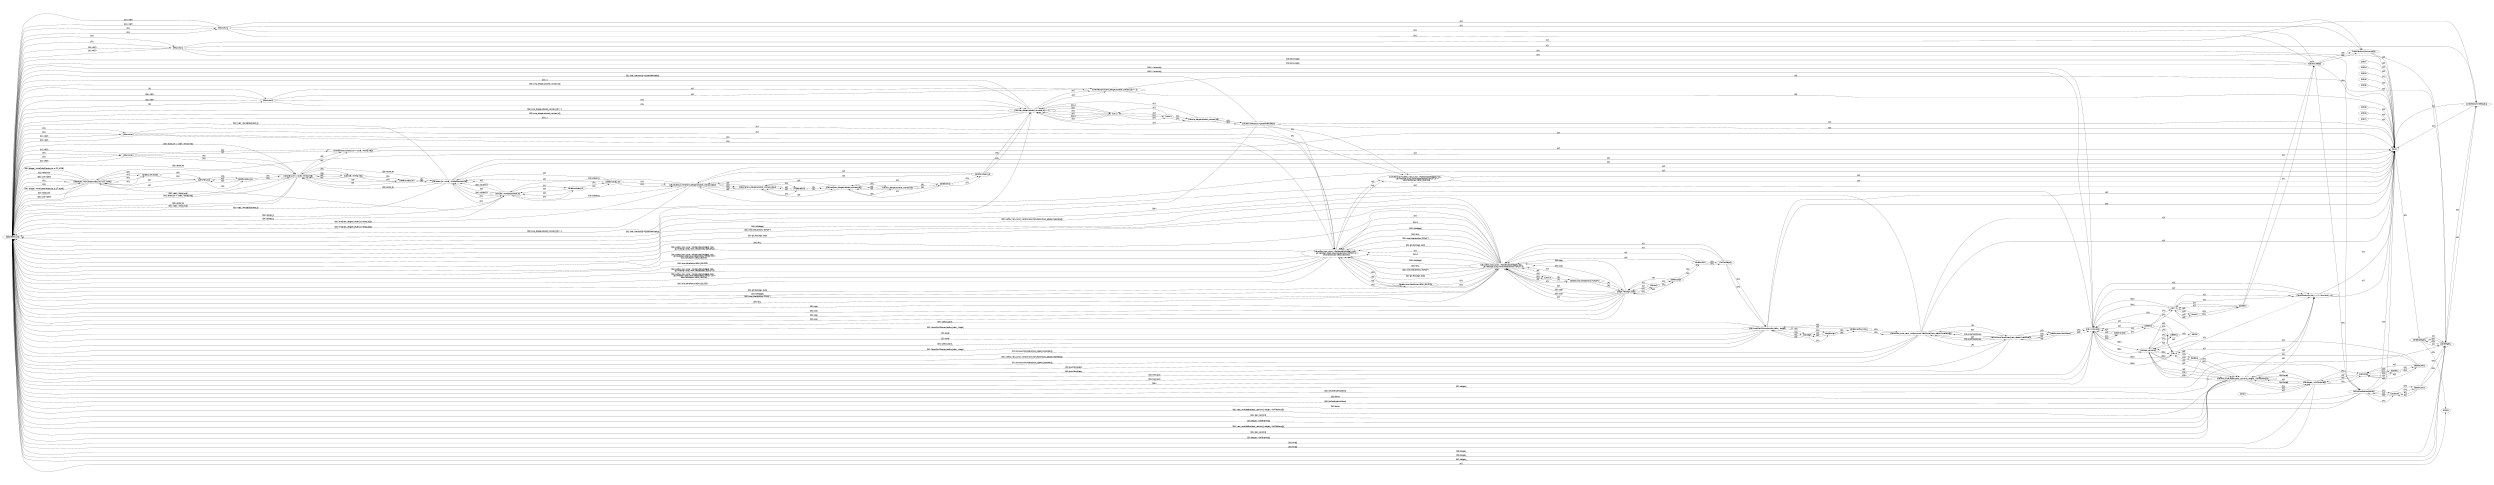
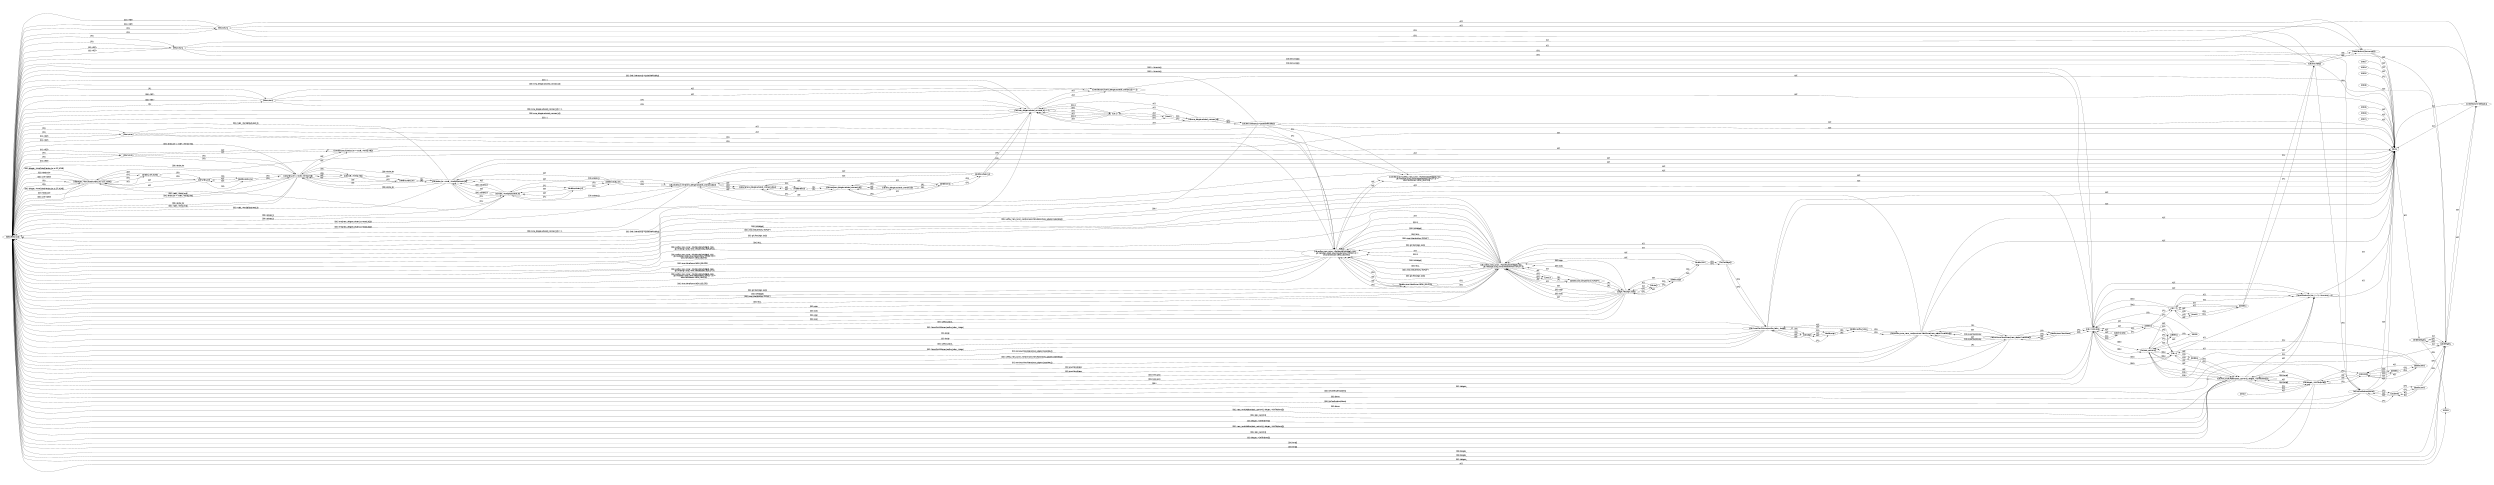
node "1000134": removed
